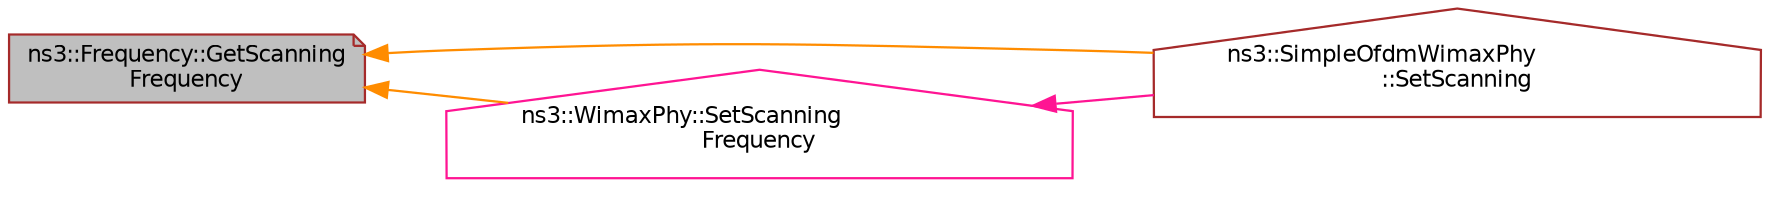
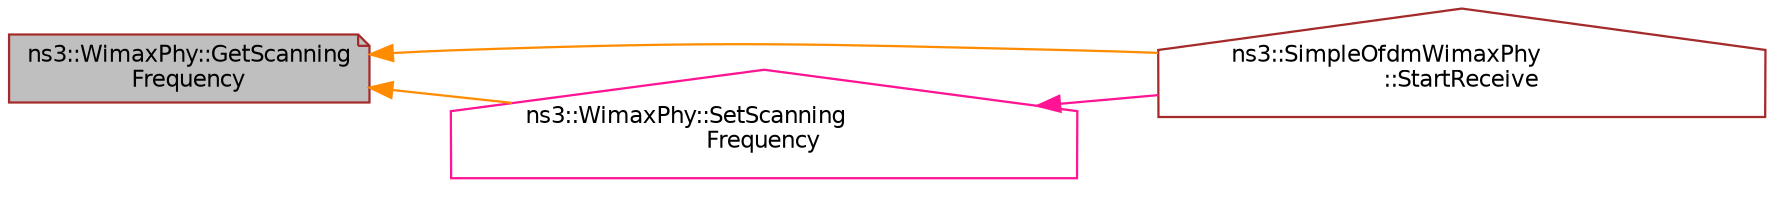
node "ns3::Frequency::GetScanning Frequency": label "ns3::Frequency::GetScanning Frequency" -> "ns3::WimaxPhy::GetScanning Frequency"
node "ns3::SimpleOfdmWimaxPhy ::SetScanning": label "ns3::SimpleOfdmWimaxPhy ::SetScanning" -> "ns3::SimpleOfdmWimaxPhy ::StartReceive"
